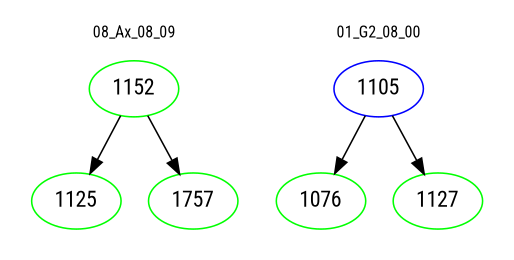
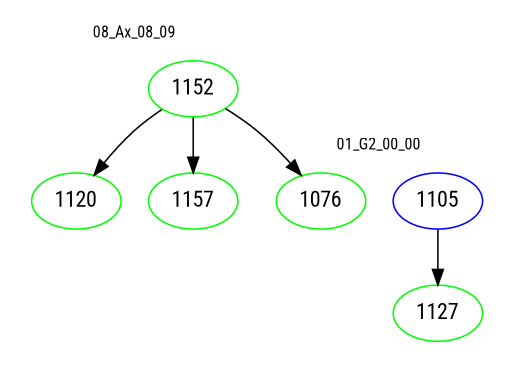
cluster "01_G2_08_00": label "01_G2_08_00" -> "01_G2_00_00"
edge "1105" -> "1076": now "1152" -> "1076"
node "1125": label "1125" -> "1120"
node "1757": label "1757" -> "1157"
